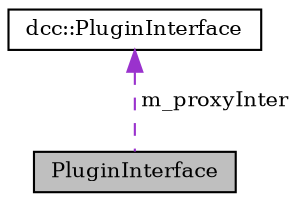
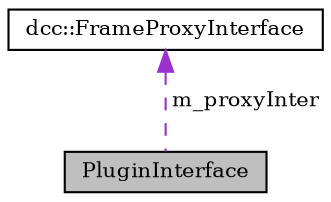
node "dcc::PluginInterface": label "dcc::PluginInterface" -> "dcc::FrameProxyInterface"
